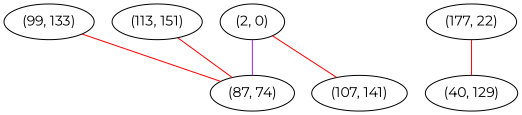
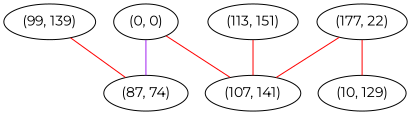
node "(99, 133)": label "(99, 133)" -> "(99, 139)"
node "(2, 0)": label "(2, 0)" -> "(0, 0)"
edge "(177, 22)" -- "(107, 141)": added
edge "(113, 151)" -- "(87, 74)": now "(113, 151)" -- "(107, 141)"
node "(40, 129)": label "(40, 129)" -> "(10, 129)"
